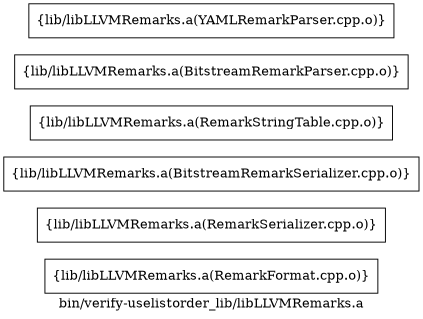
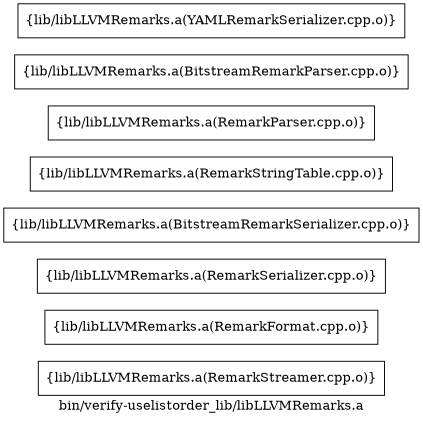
node "{lib/libLLVMRemarks.a(YAMLRemarkParser.cpp.o)}": removed
node "{lib/libLLVMRemarks.a(YAMLRemarkSerializer.cpp.o)}": added
node "{lib/libLLVMRemarks.a(RemarkParser.cpp.o)}": added
node "{lib/libLLVMRemarks.a(RemarkStreamer.cpp.o)}": added
